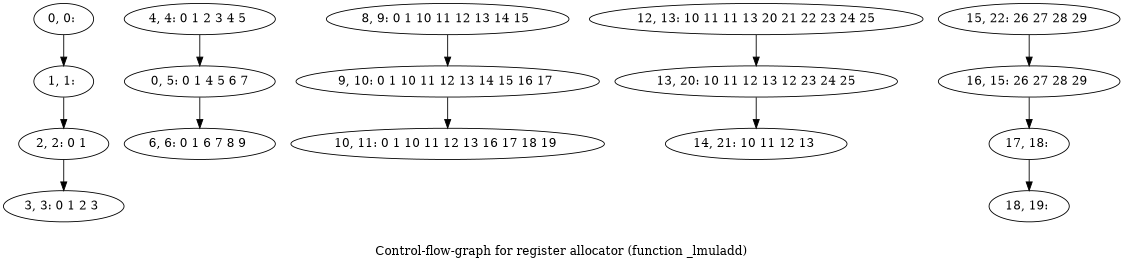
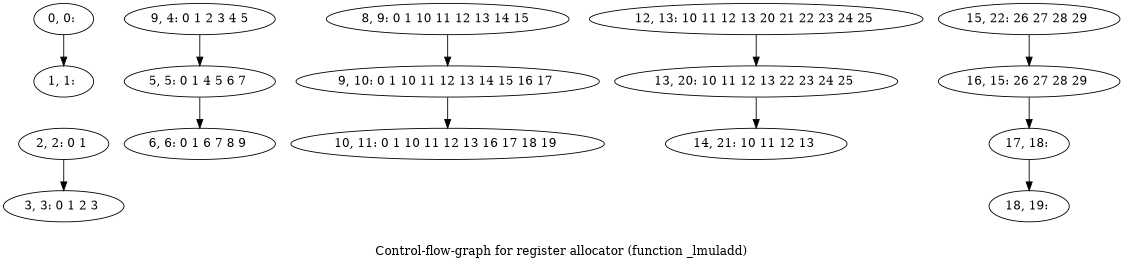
node "4, 4: 0 1 2 3 4 5": label "4, 4: 0 1 2 3 4 5" -> "9, 4: 0 1 2 3 4 5"
node "12, 13: 10 11 11 13 20 21 22 23 24 25": label "12, 13: 10 11 11 13 20 21 22 23 24 25" -> "12, 13: 10 11 12 13 20 21 22 23 24 25"
node "0, 5: 0 1 4 5 6 7": label "0, 5: 0 1 4 5 6 7" -> "5, 5: 0 1 4 5 6 7"
node "13, 20: 10 11 12 13 12 23 24 25": label "13, 20: 10 11 12 13 12 23 24 25" -> "13, 20: 10 11 12 13 22 23 24 25"
edge "1, 1:" -> "2, 2: 0 1": removed
